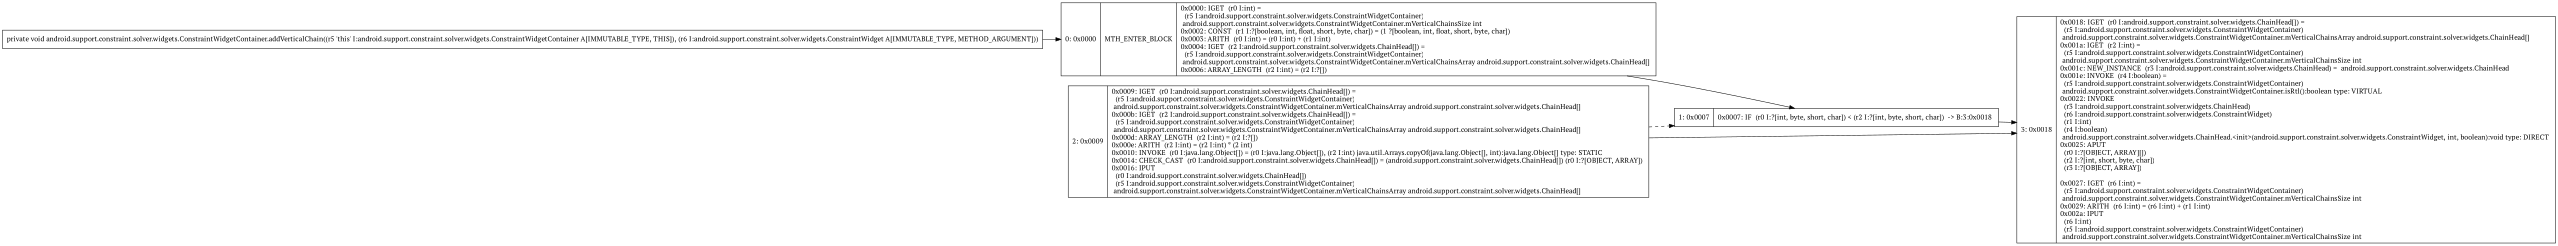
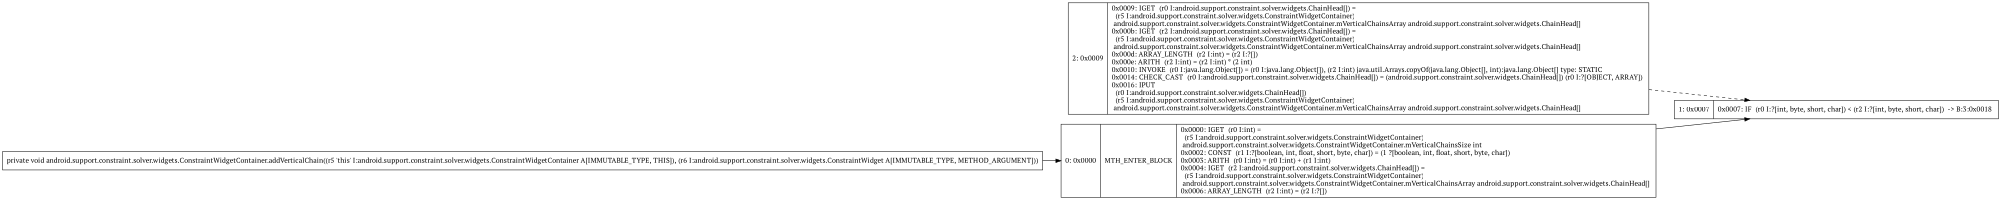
node "3: 0x0018": removed
